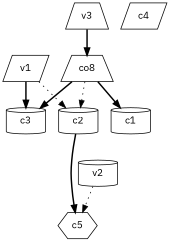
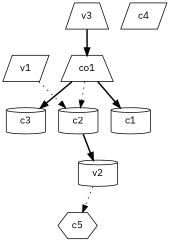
node "co8": label "co8" -> "co1"
edge "v1" -> "c3": removed
edge "c2" -> "c5": now "c2" -> "v2"
